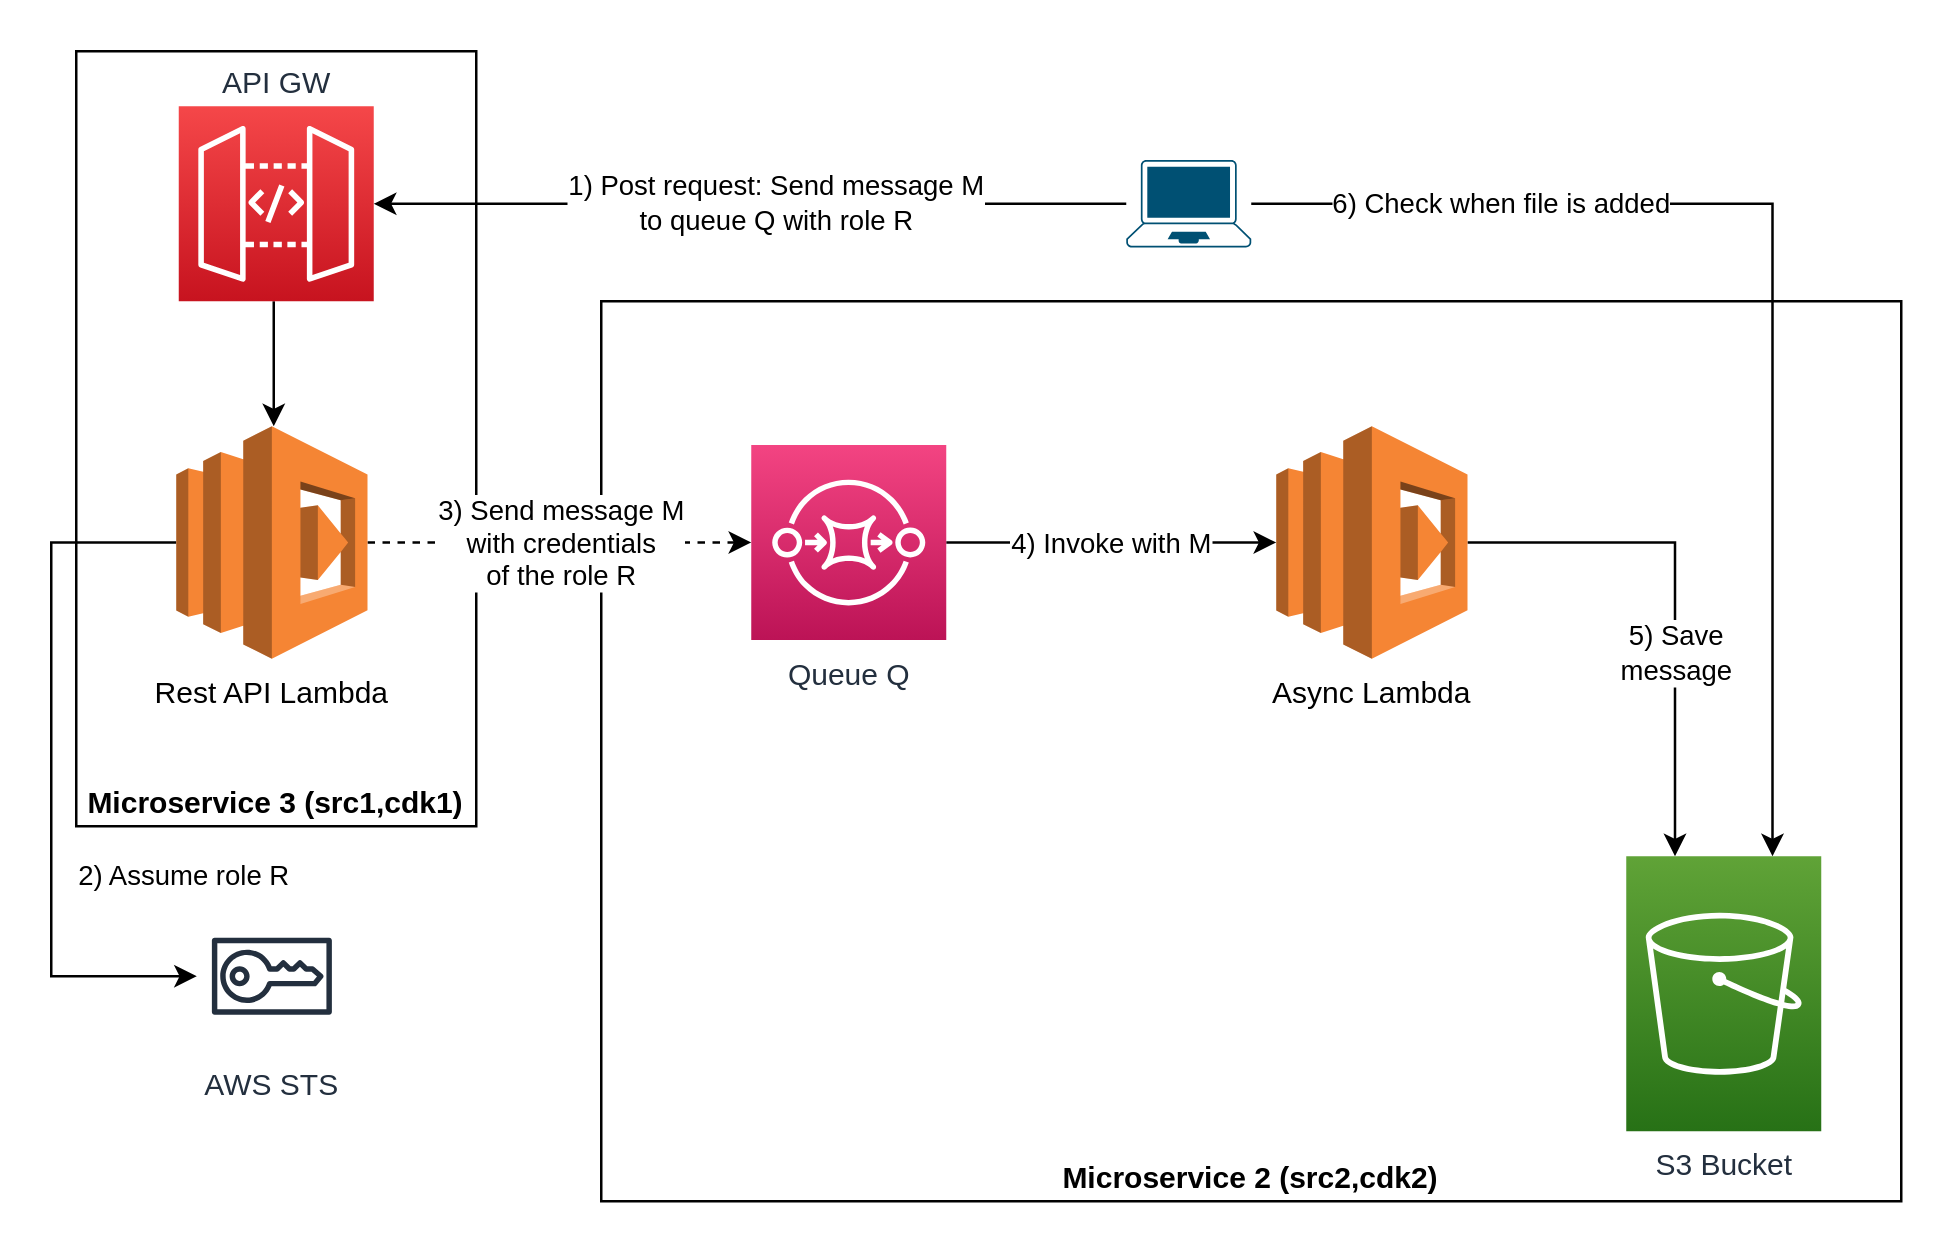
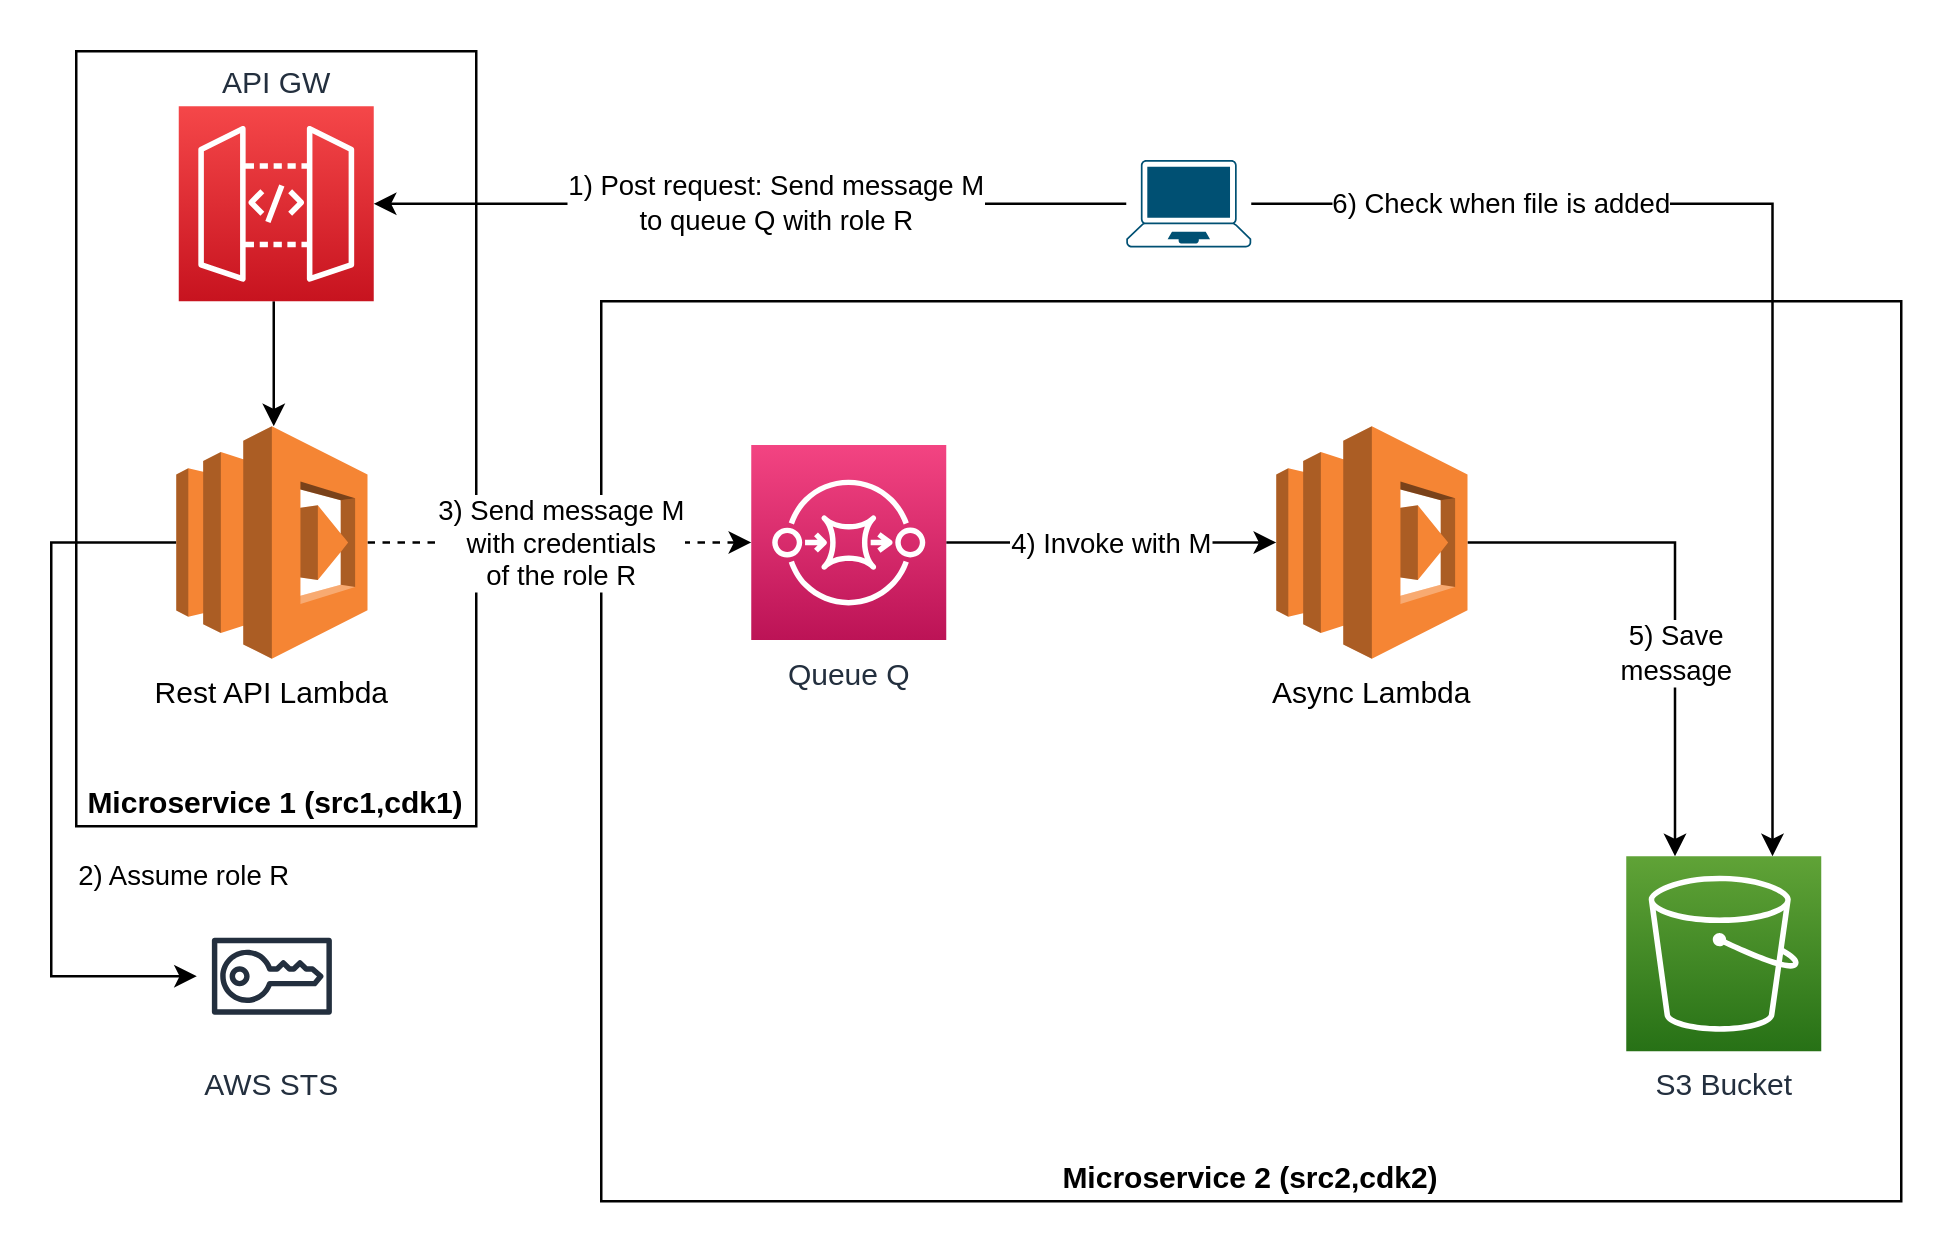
node "Microservice 3 (src1,cdk1)": label "Microservice 3 (src1,cdk1)" -> "Microservice 1 (src1,cdk1)"
node "S3 Bucket": size 195x275 -> 195x195
